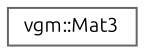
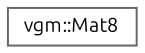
node "vgm::Mat3": label "vgm::Mat3" -> "vgm::Mat8"
